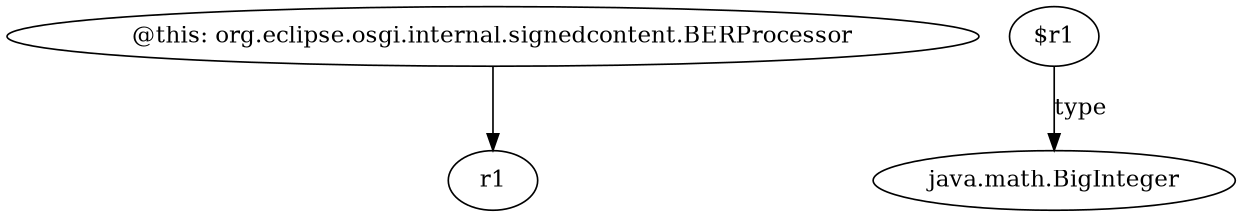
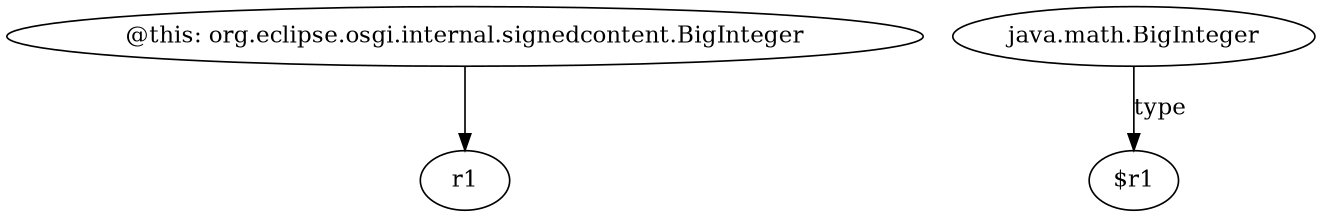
node "@this: org.eclipse.osgi.internal.signedcontent.BERProcessor": label "@this: org.eclipse.osgi.internal.signedcontent.BERProcessor" -> "@this: org.eclipse.osgi.internal.signedcontent.BigInteger"
edge "$r1" -> "java.math.BigInteger": reversed
